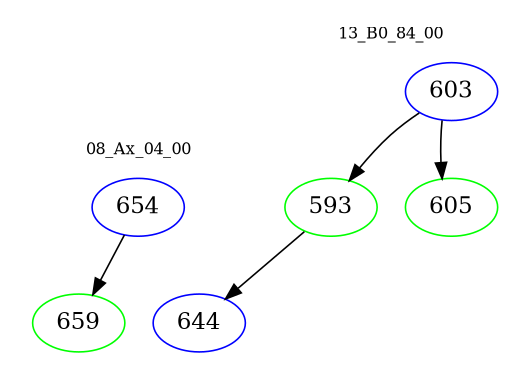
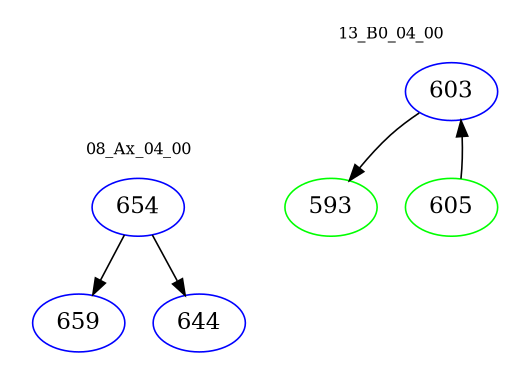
cluster "13_B0_84_00": label "13_B0_84_00" -> "13_B0_04_00"
edge "603" -> "605": reversed
edge "593" -> "644": now "654" -> "644"
node "659": color green -> blue
